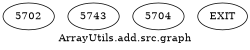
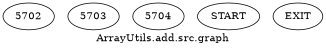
node "5743": label "5743" -> "5703"
node "START": added
